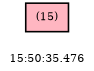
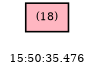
node "(15)": label "(15)" -> "(18)"
